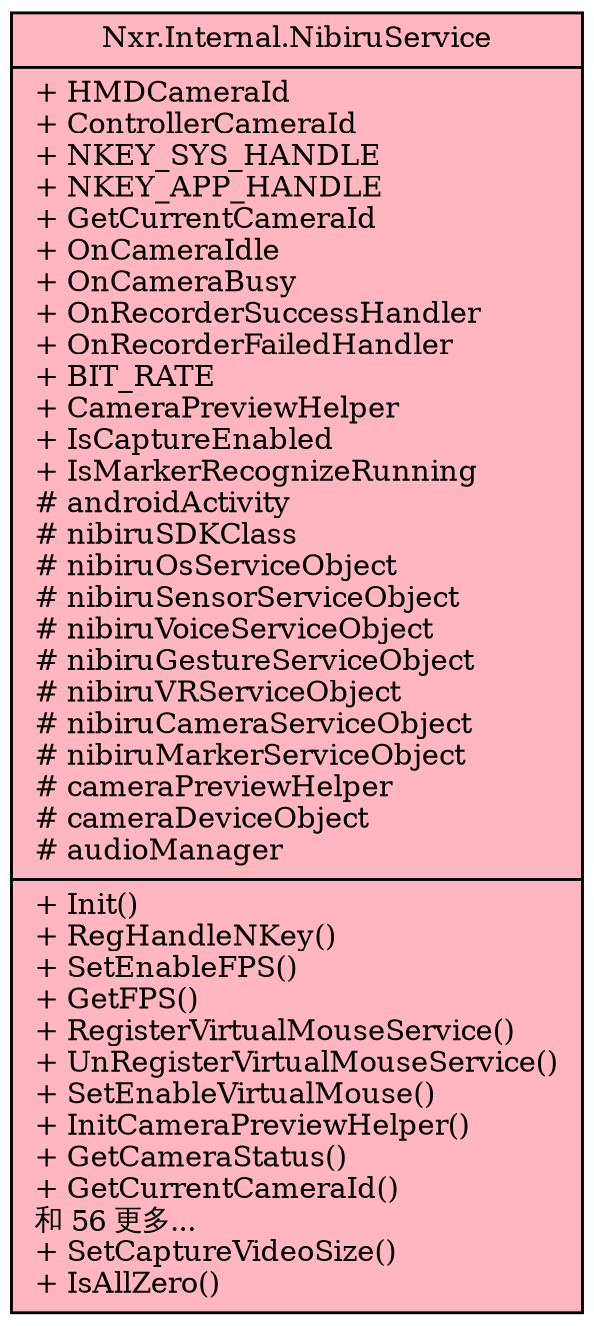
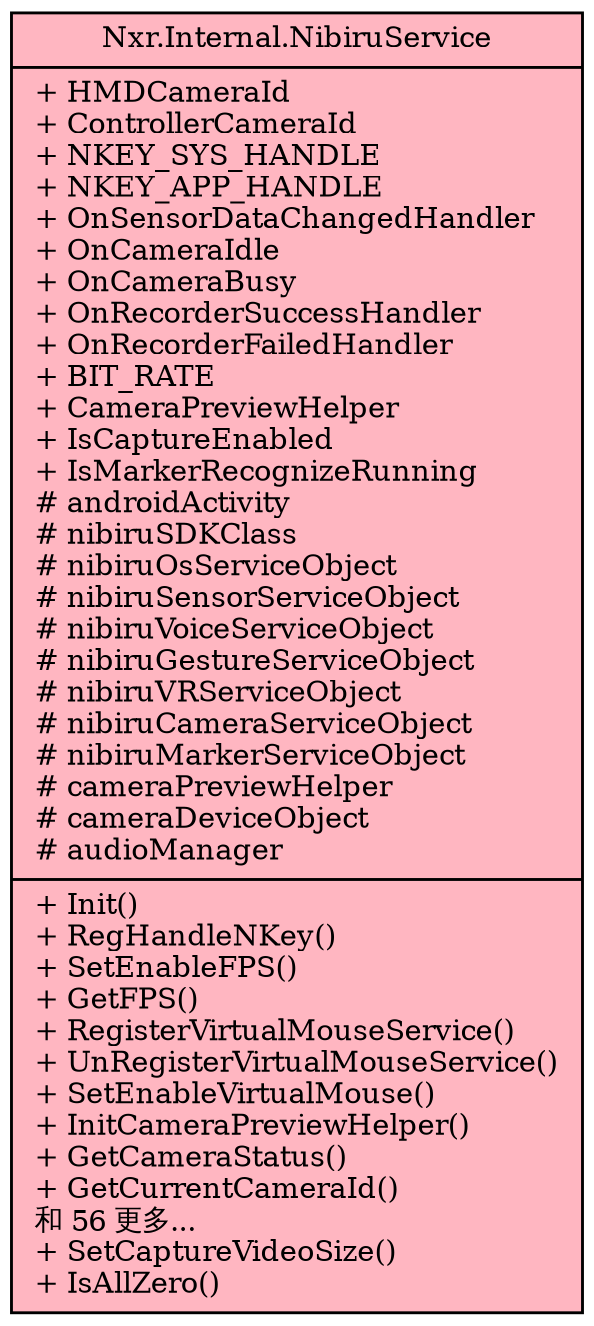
node "Nxr.Internal.NibiruService": text "+ GetCurrentCameraId" -> "+ OnSensorDataChangedHandler"
